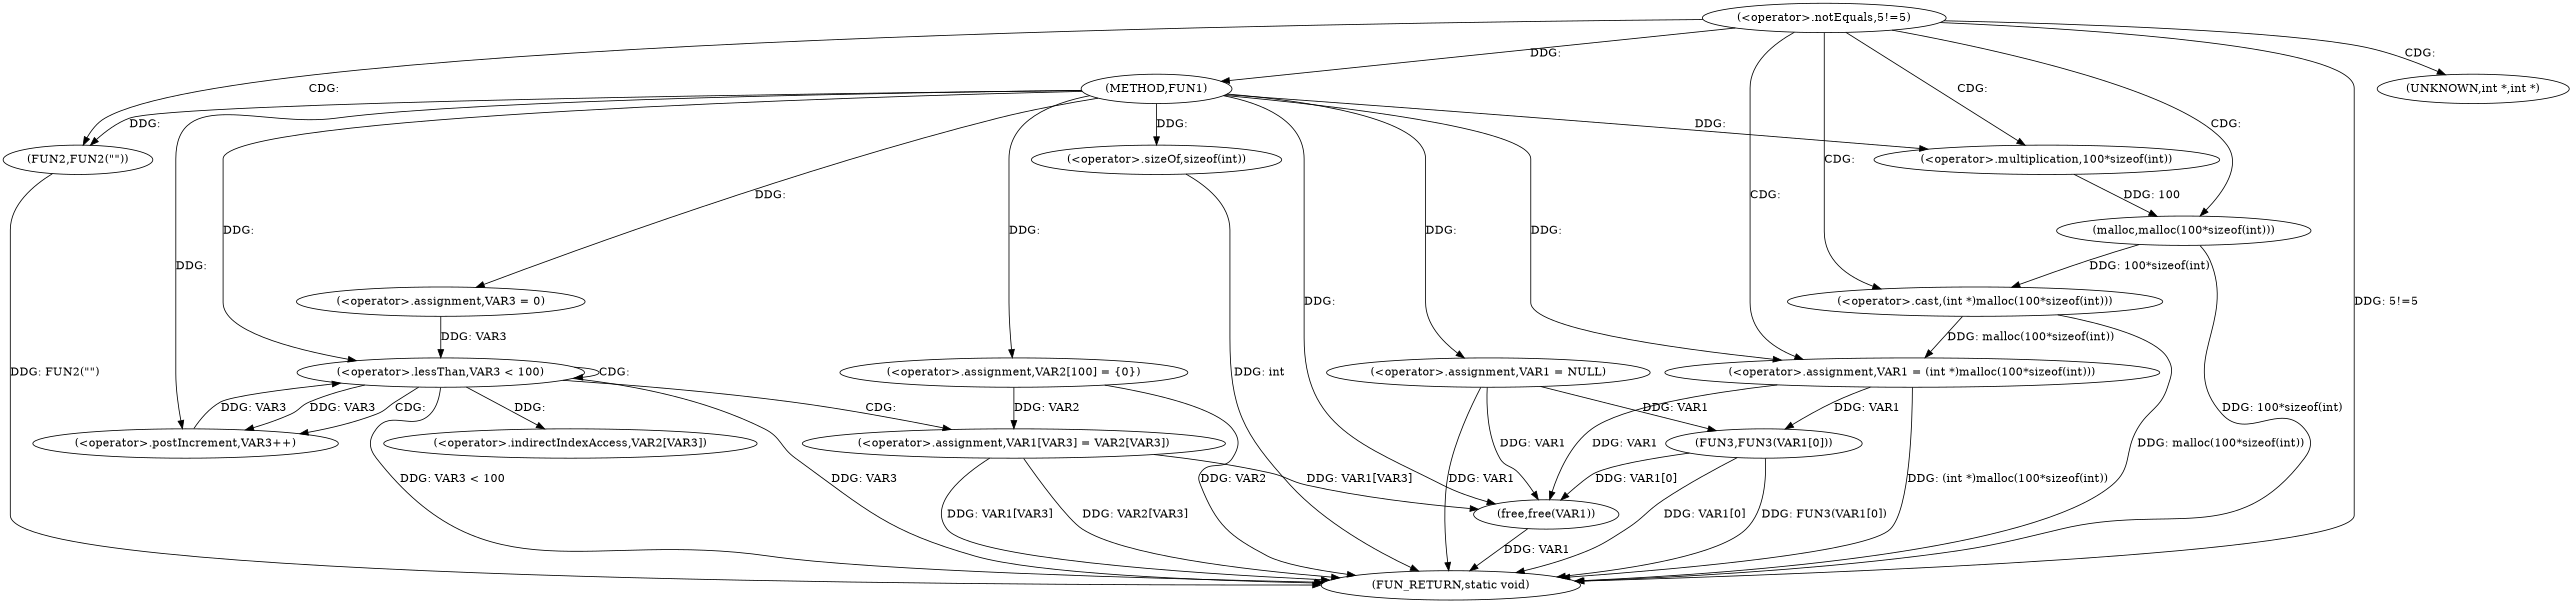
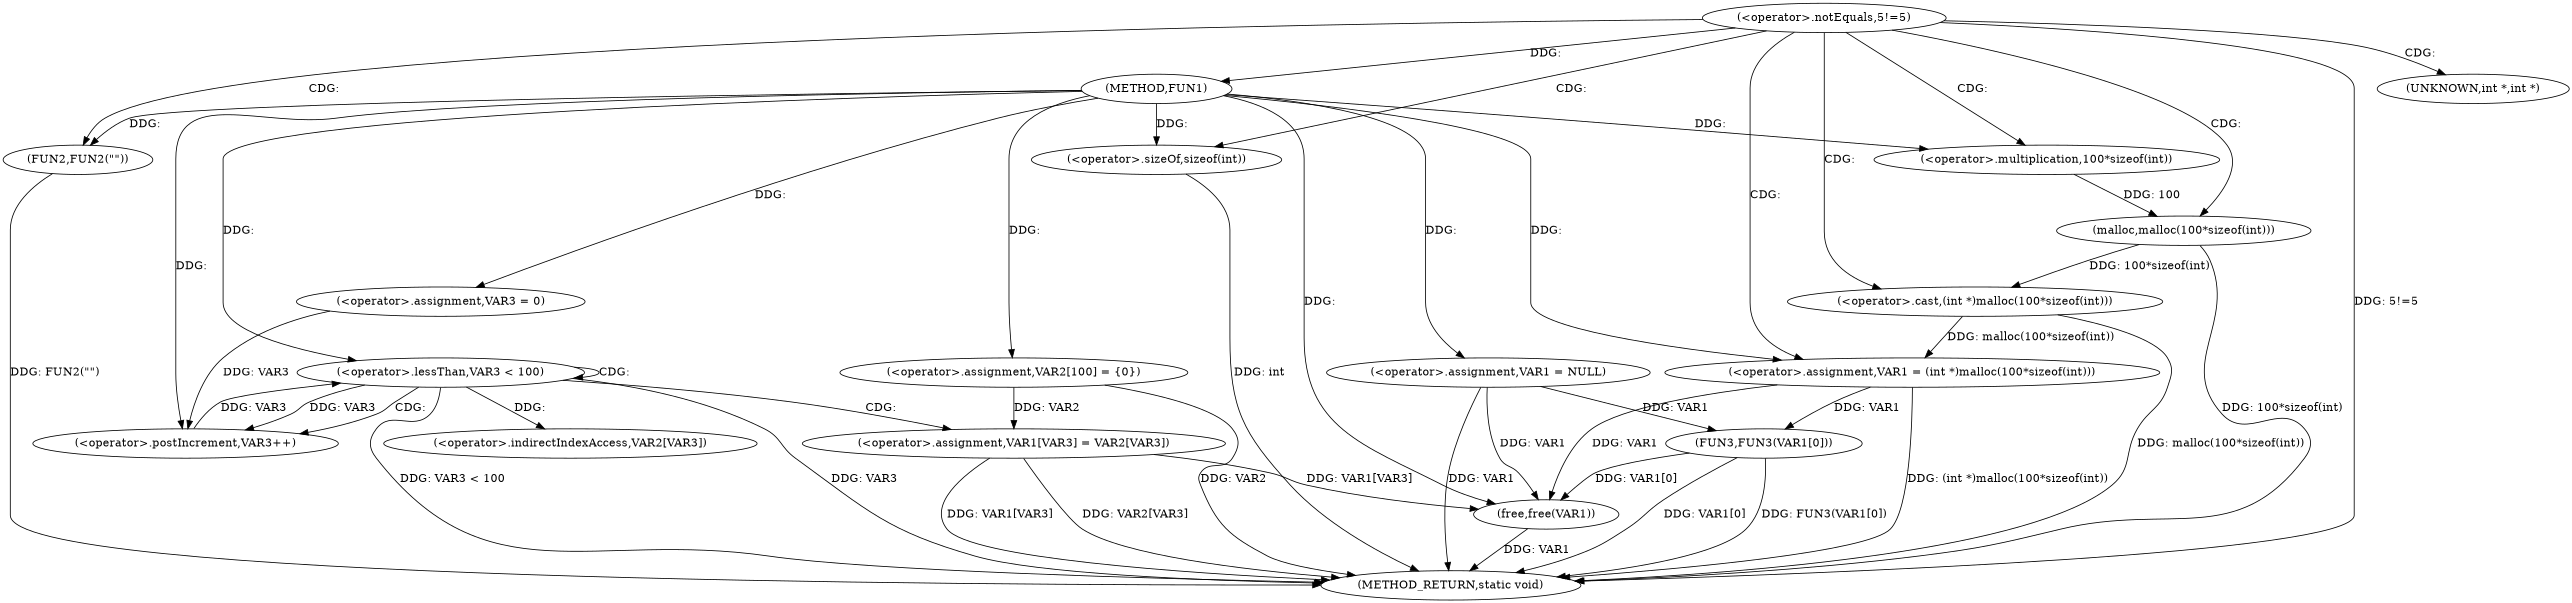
edge "(<operator>.notEquals,5!=5)" -> "(<operator>.sizeOf,sizeof(int))": added, label "CDG:"
edge "(<operator>.assignment,VAR3 = 0)" -> "(<operator>.lessThan,VAR3 < 100)": now "(<operator>.assignment,VAR3 = 0)" -> "(<operator>.postIncrement,VAR3++)"
node "(FUN_RETURN,static void)": label "(FUN_RETURN,static void)" -> "(METHOD_RETURN,static void)"
